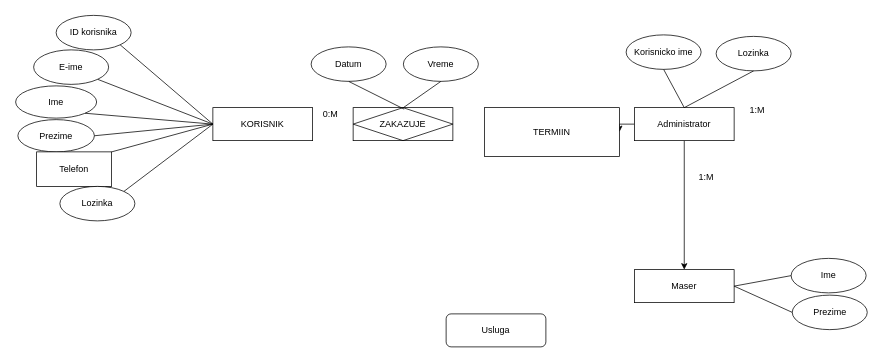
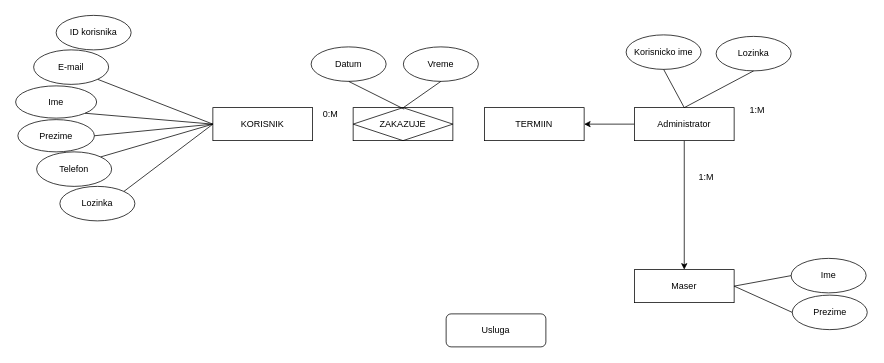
node "E-ime": label "E-ime" -> "E-mail"
edge "ID korisnika" -- "KORISNIK": removed
node "TERMIIN": size 135x49 -> 100x33
node "Telefon": shape rectangle -> ellipse
